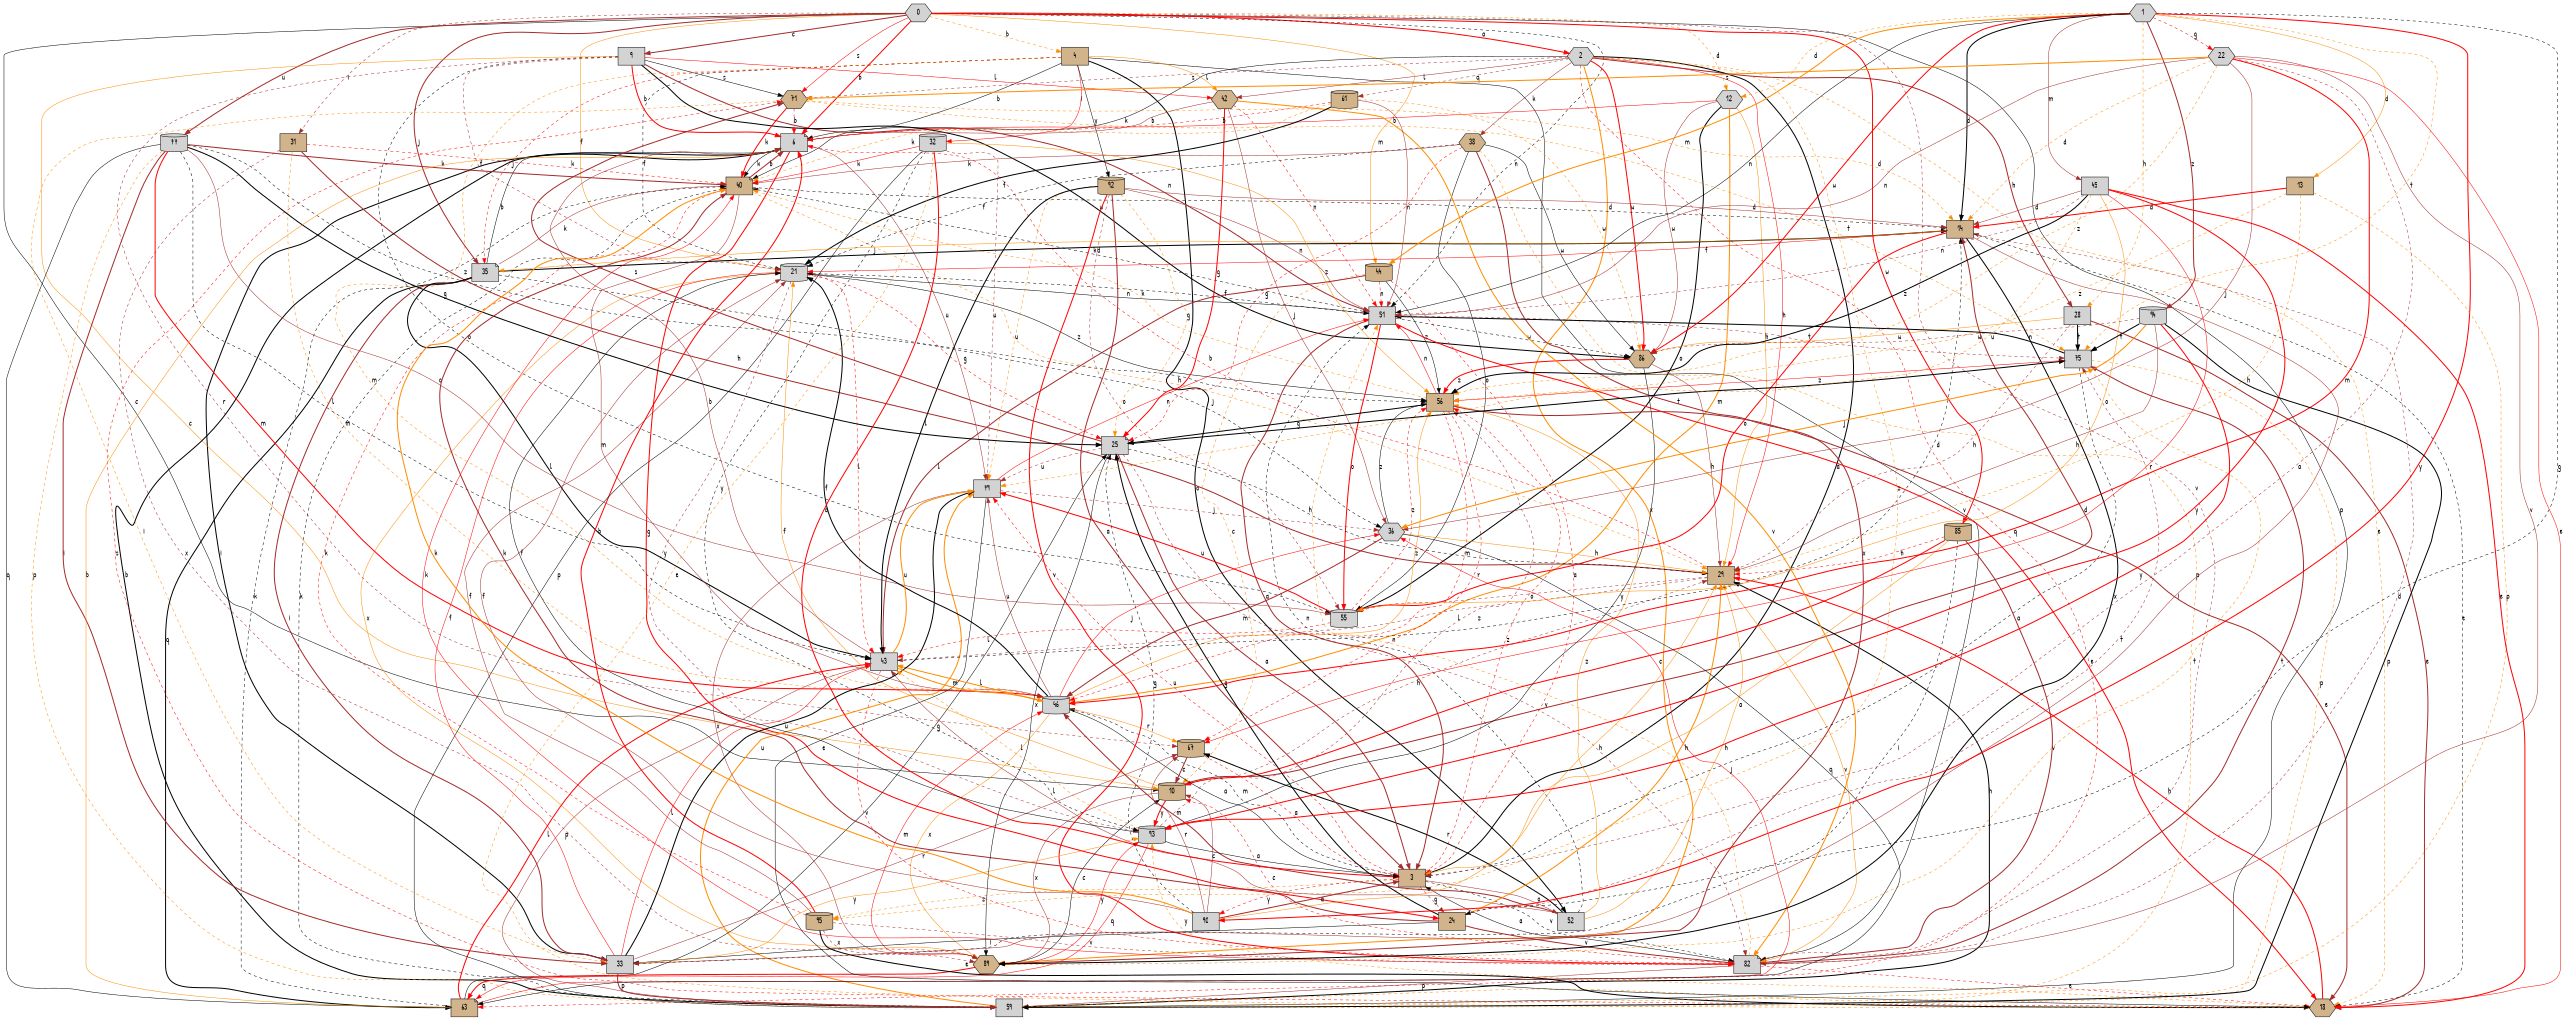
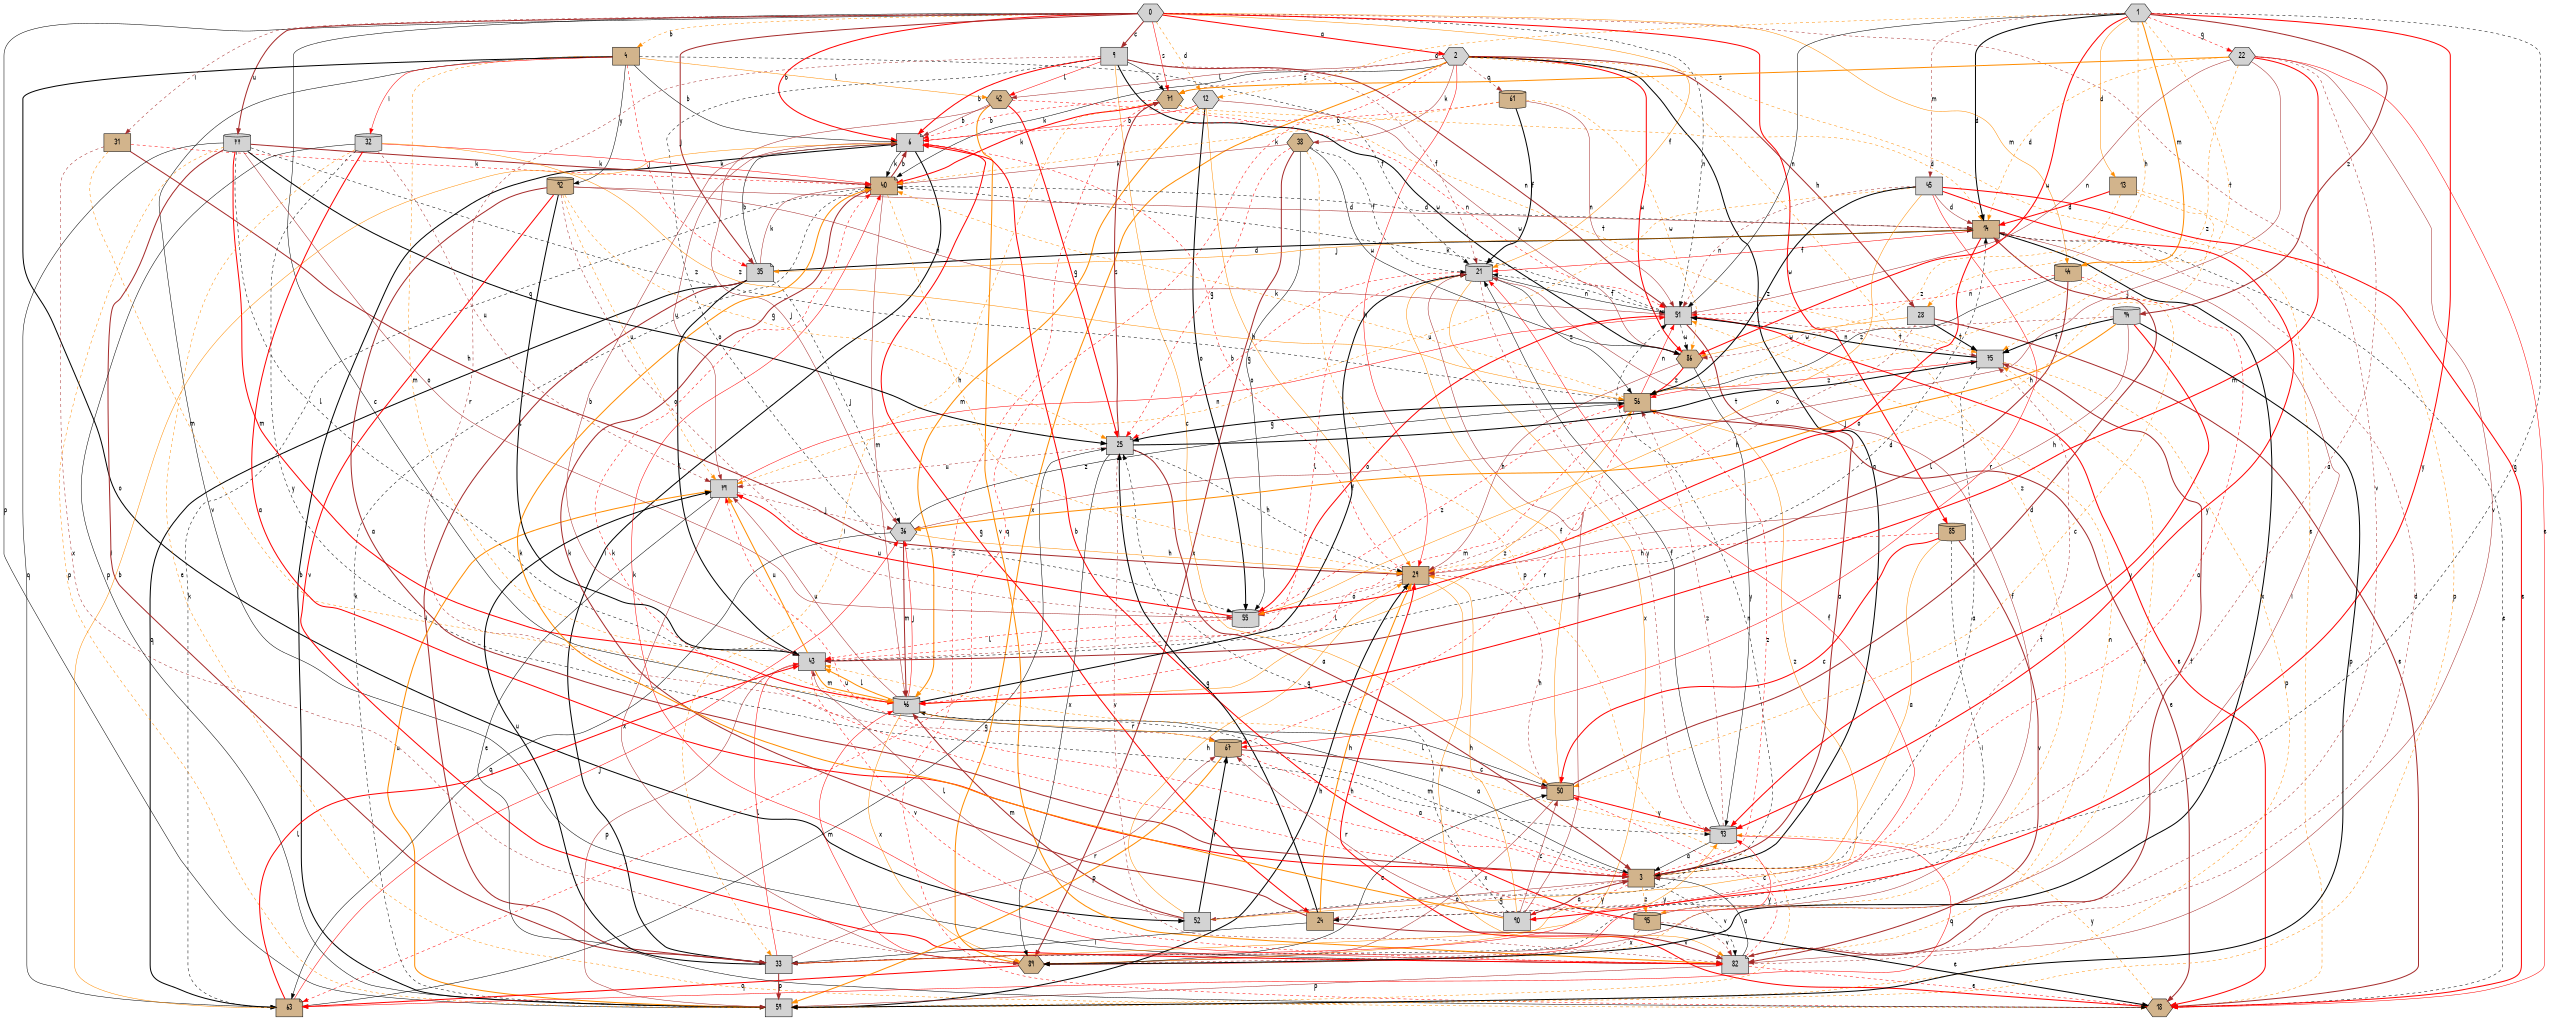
edge "1" -> "45": style solid -> dashed
node "10": label "10" -> "50"
edge "67" -> "59": added, label "p"
